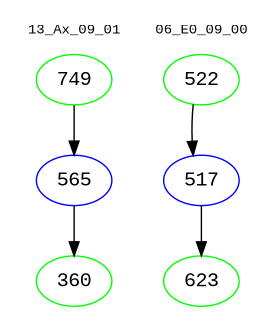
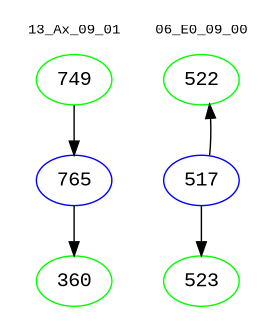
edge "522" -> "517": reversed
node "565": label "565" -> "765"
node "623": label "623" -> "523"
